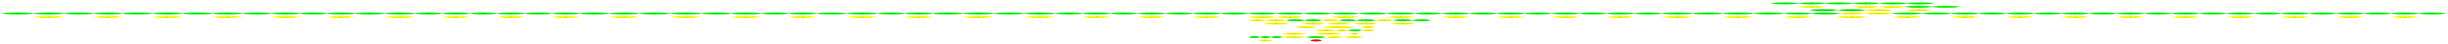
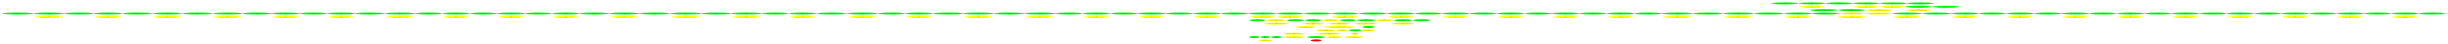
node "<spriteset> ss_spritelayer_cargos_intermodal_cars_empty": fillcolor yellow -> green
node "<switch> switch_cargo_capacity_by_cargo_2": fillcolor yellow -> green
